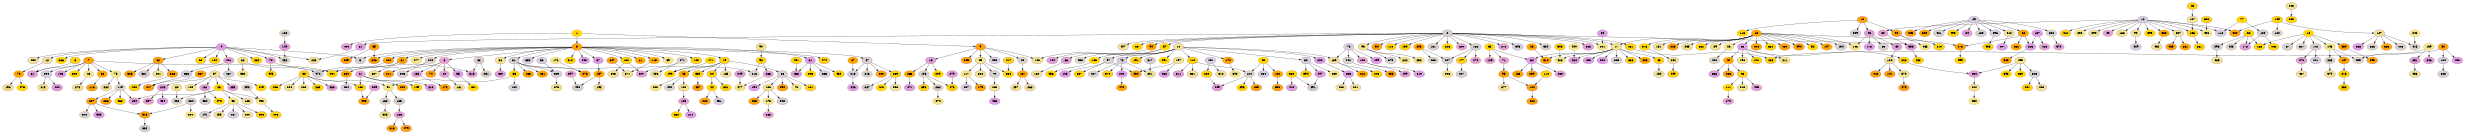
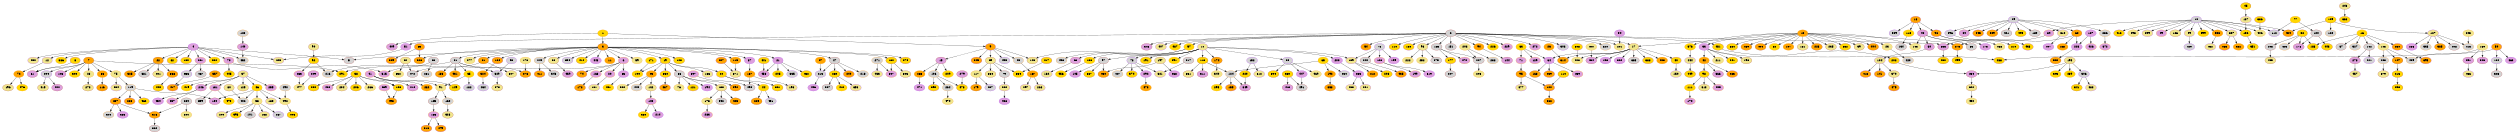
edge "13" -> "134": now "113" -> "134"
node "203": fillcolor orange -> khaki
